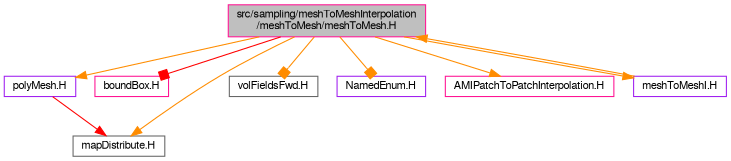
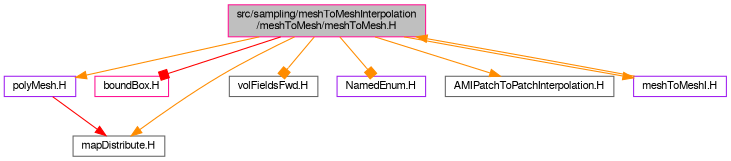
node "AMIPatchToPatchInterpolation.H": color deeppink -> gray40
